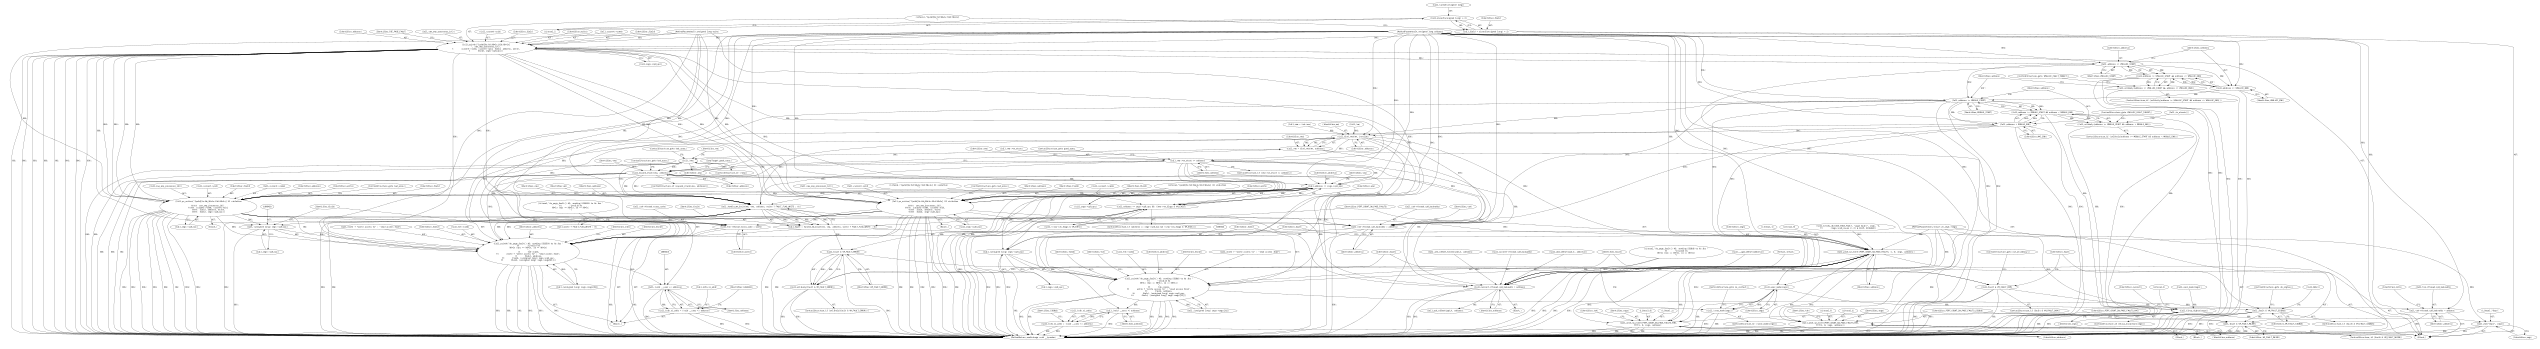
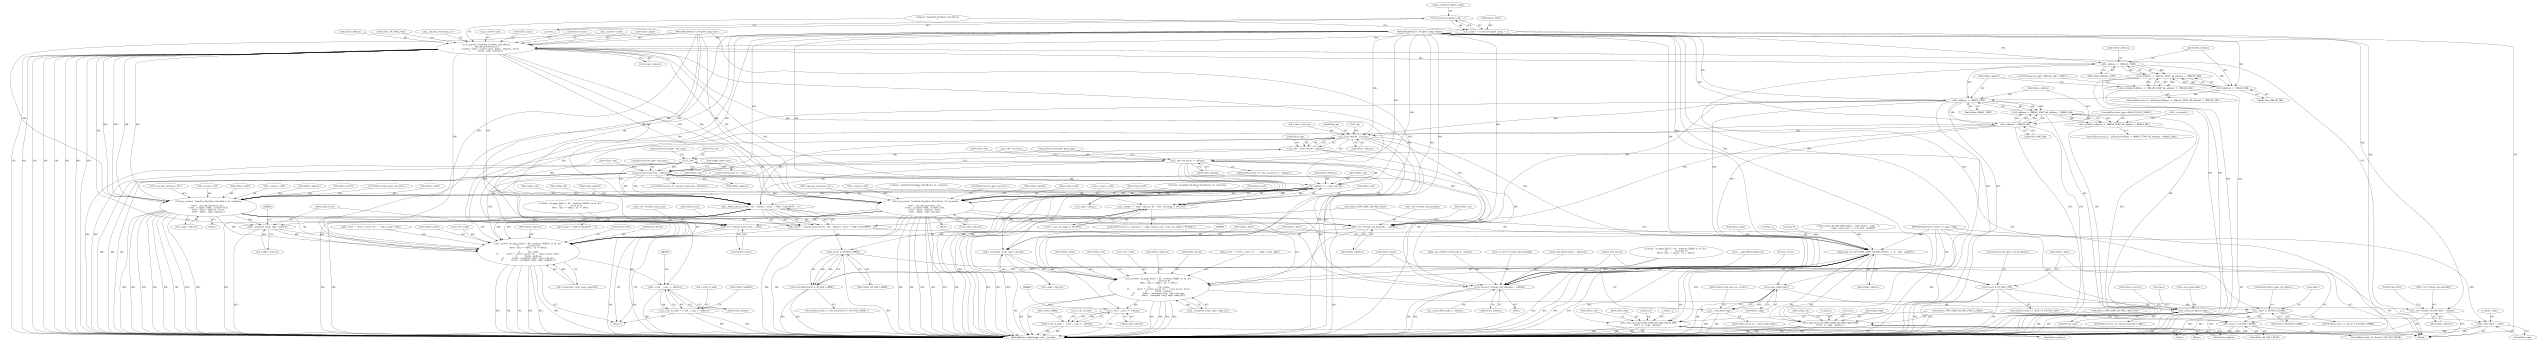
node "1000563": added
edge "(Call,current->thread.cp0_baduaddr = address)" -> "(Call,pud_offset(pgd_k, address))": reversed
node "(Call,fixup_sigbus(regs))": label "(Call,fixup_sigbus(regs))" -> "(Call,fixup_exception(regs))"
edge "(Call,address <= VMALLOC_END)" -> "(MethodReturn,asmlinkage void __kprobes)": removed, label "DDG:"
